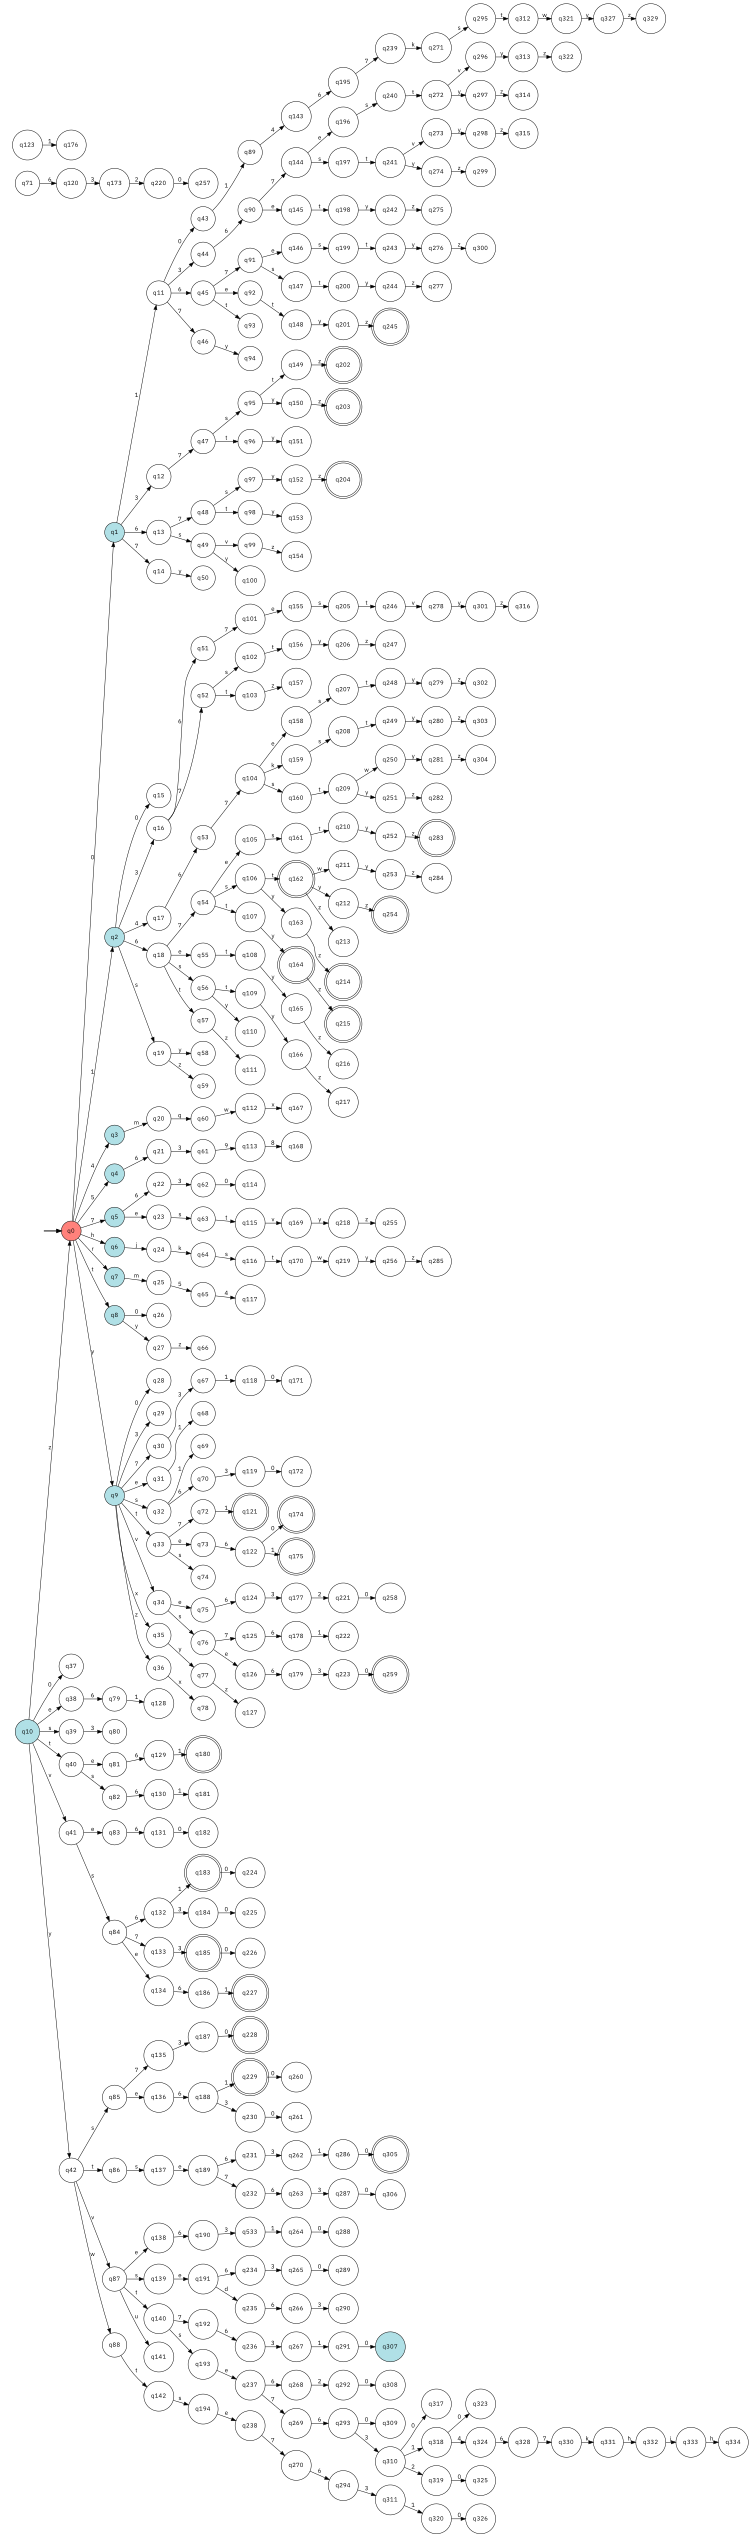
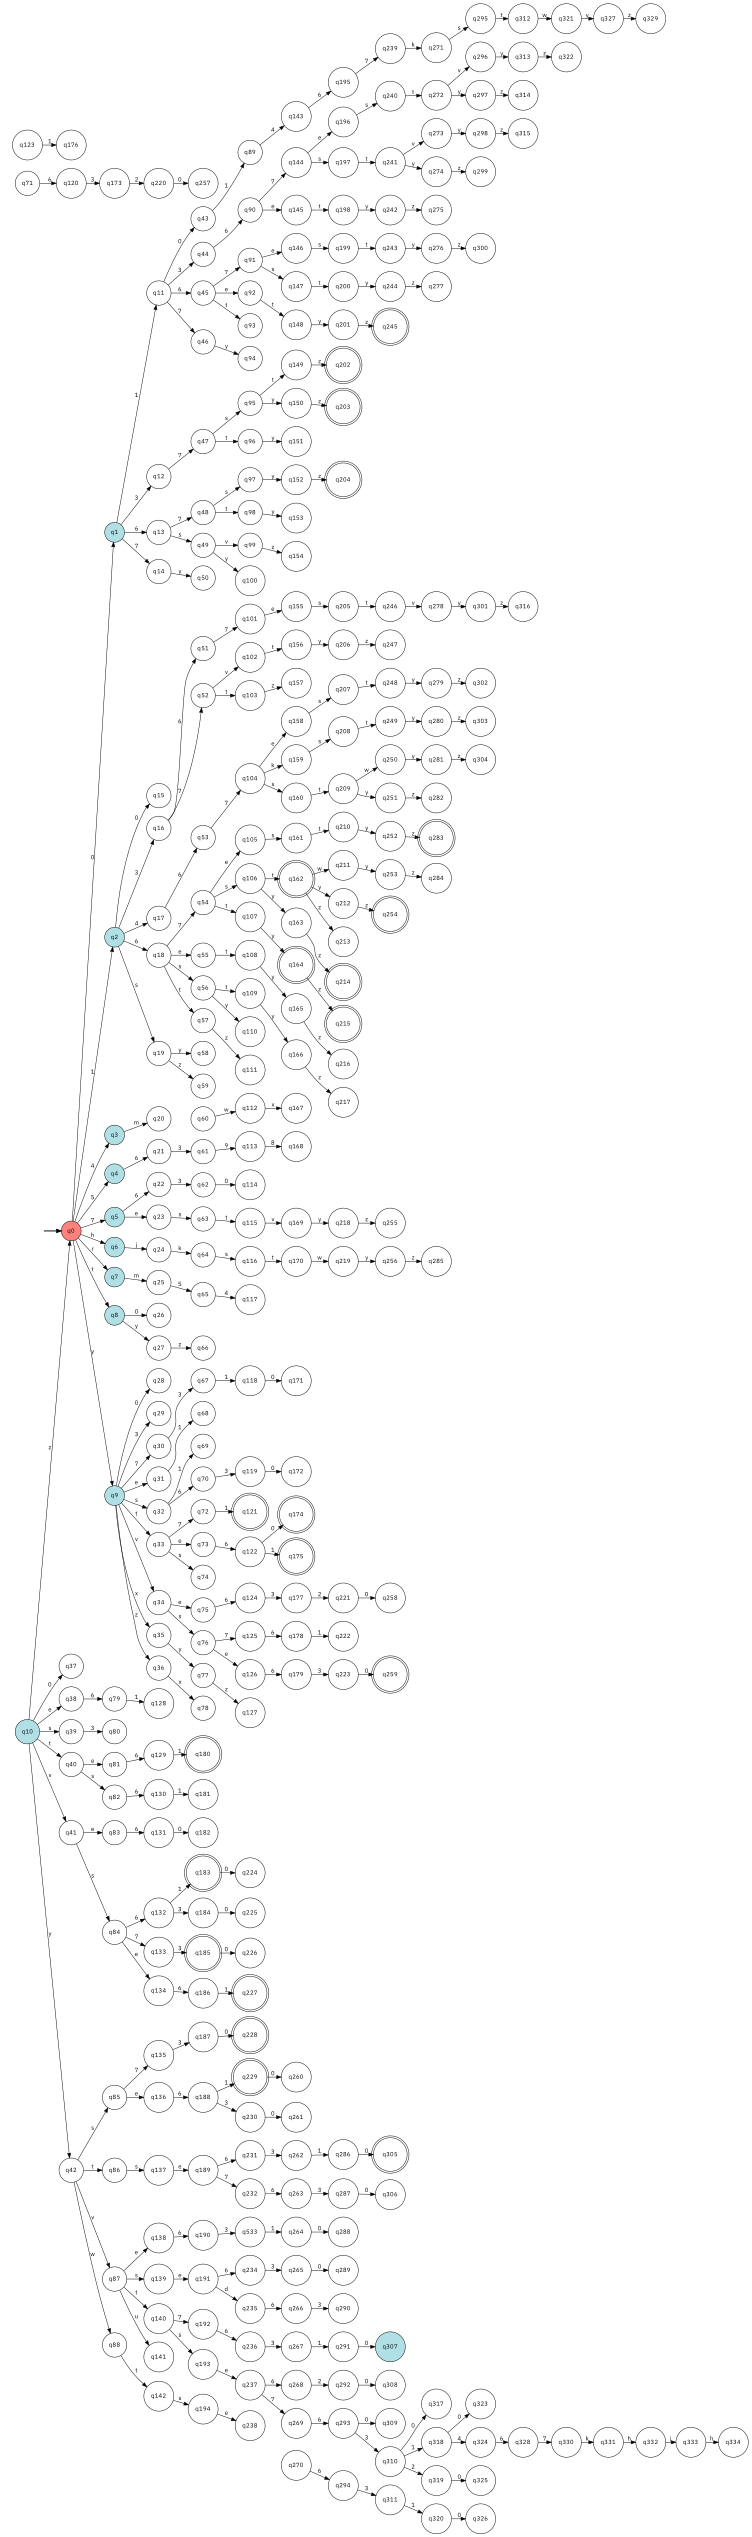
edge "q52" -> "q102": label "s" -> "v"
edge "q20" -> "q60": removed, label "q"
edge "q238" -> "q270": removed, label "7"
